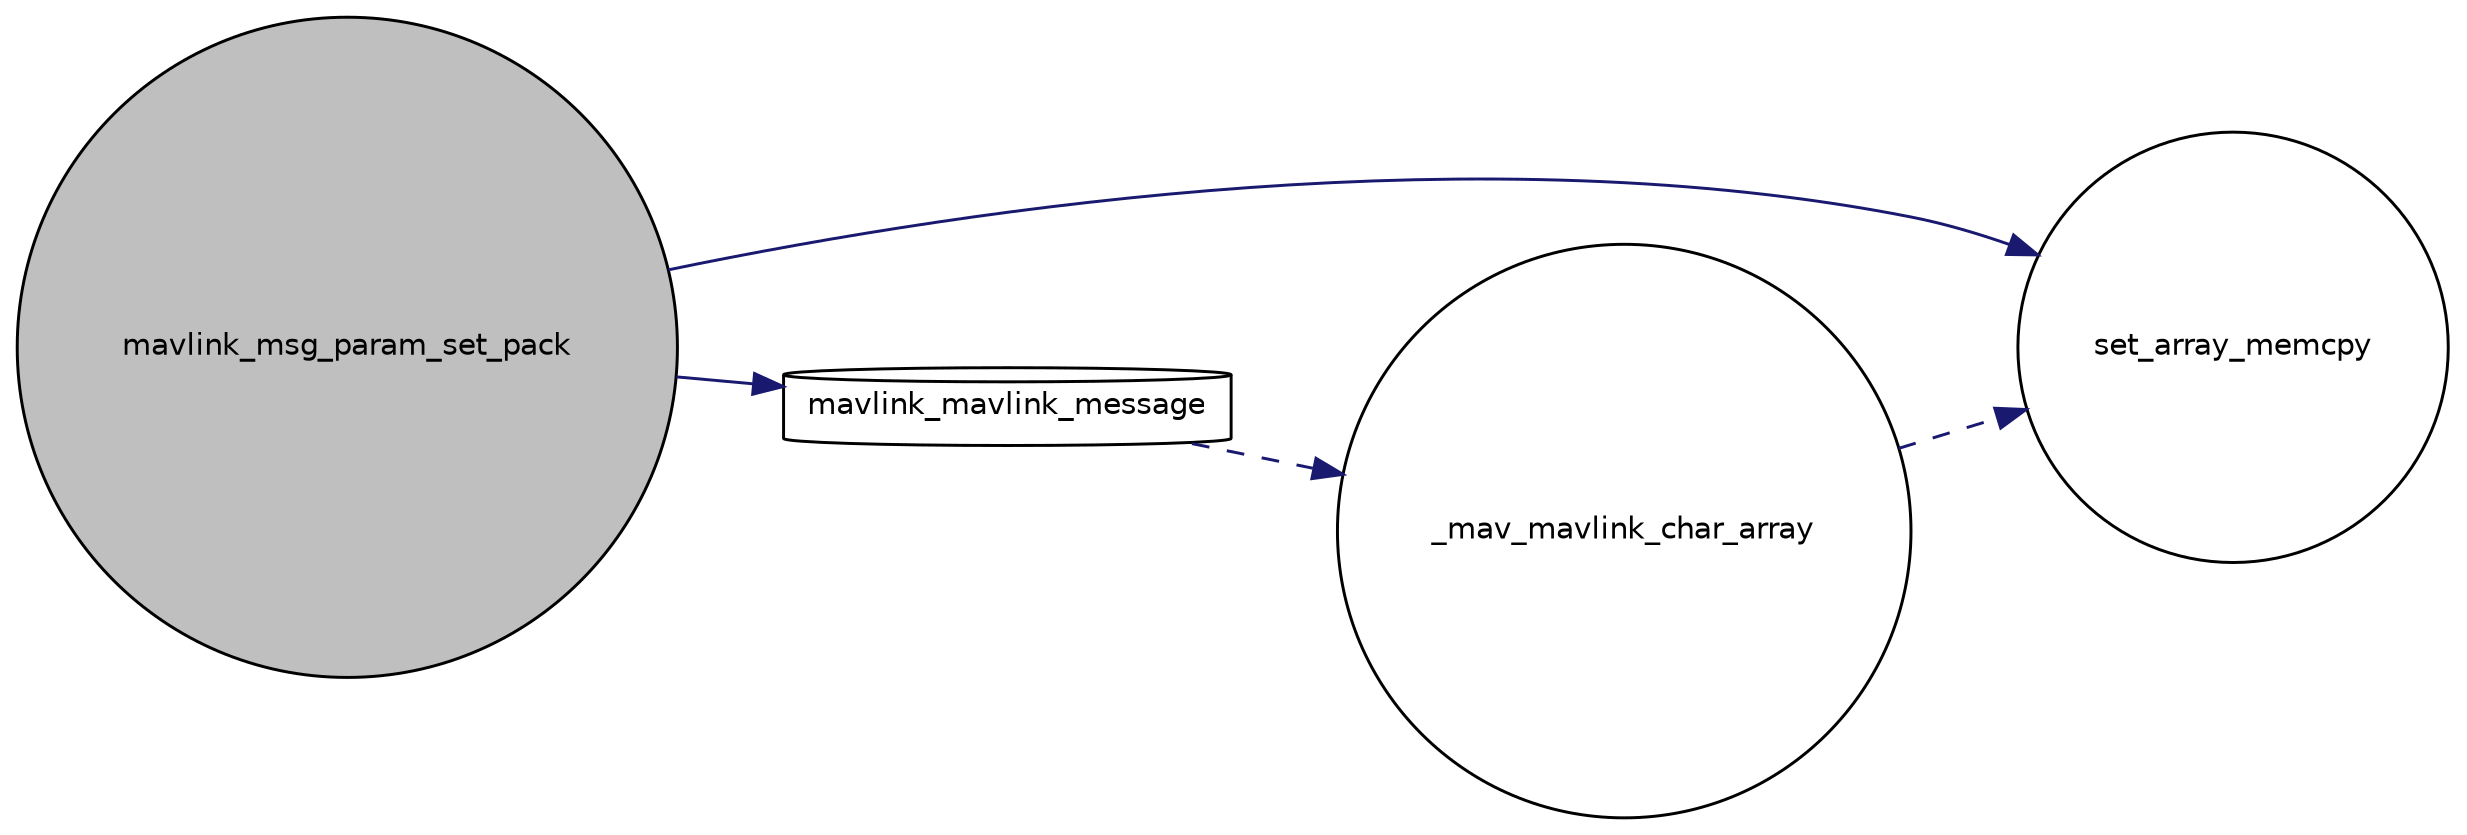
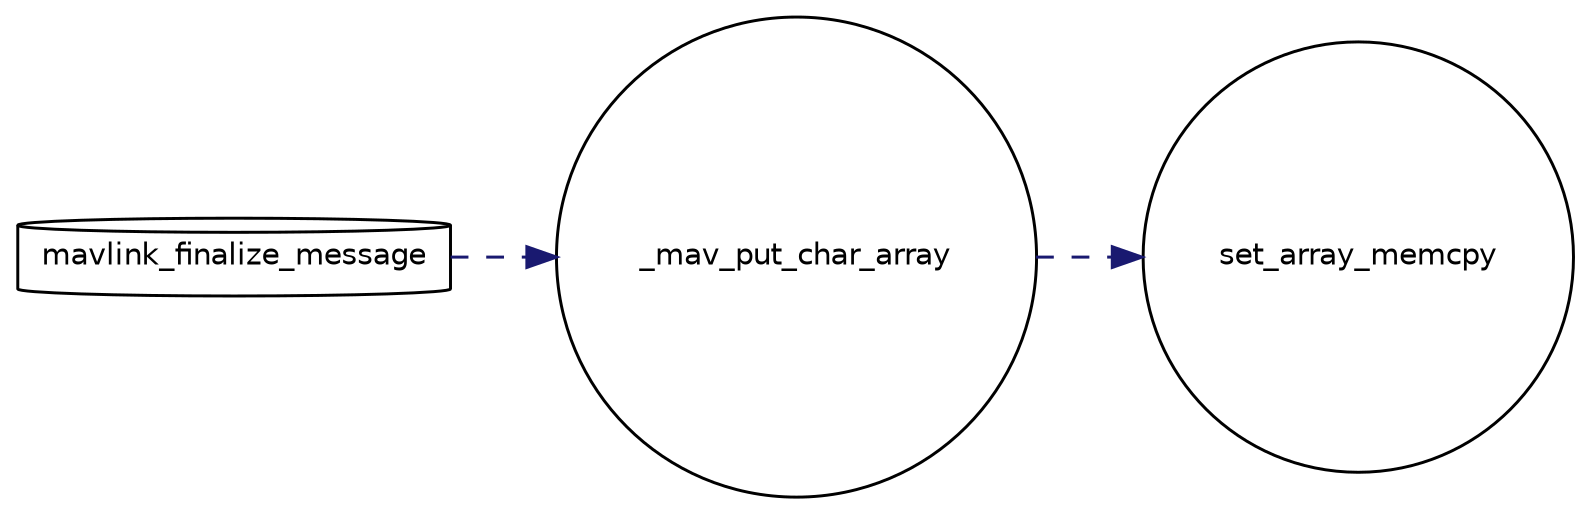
node "mavlink_msg_param_set_pack": removed
node "mavlink_mavlink_message": label "mavlink_mavlink_message" -> "mavlink_finalize_message"
node "_mav_mavlink_char_array": label "_mav_mavlink_char_array" -> "_mav_put_char_array"
